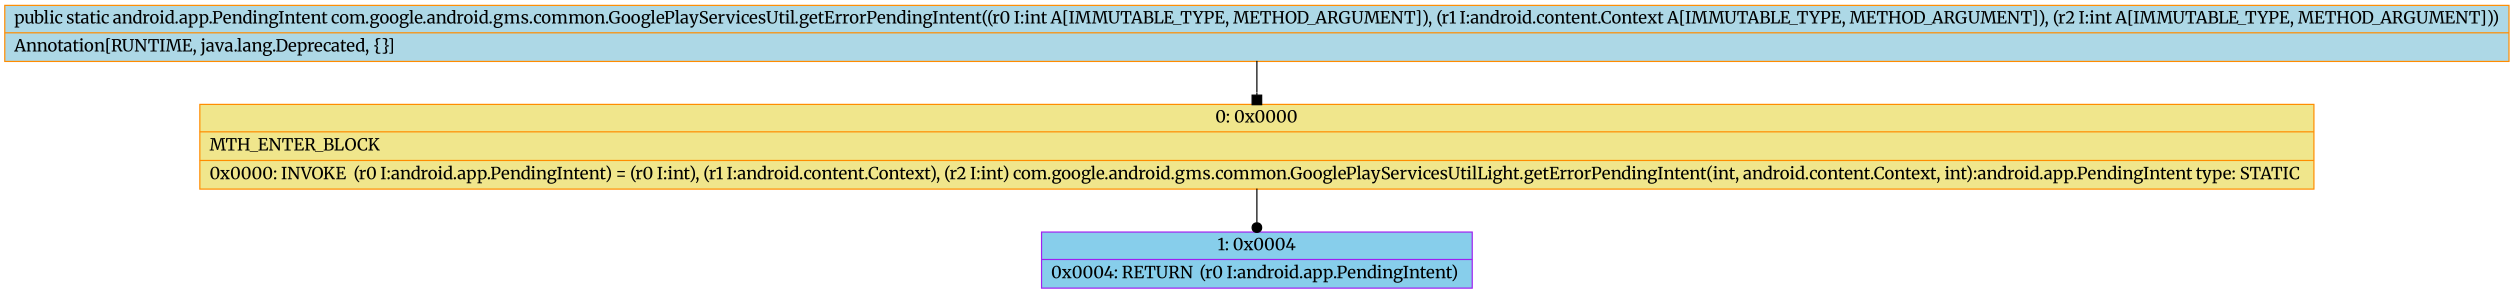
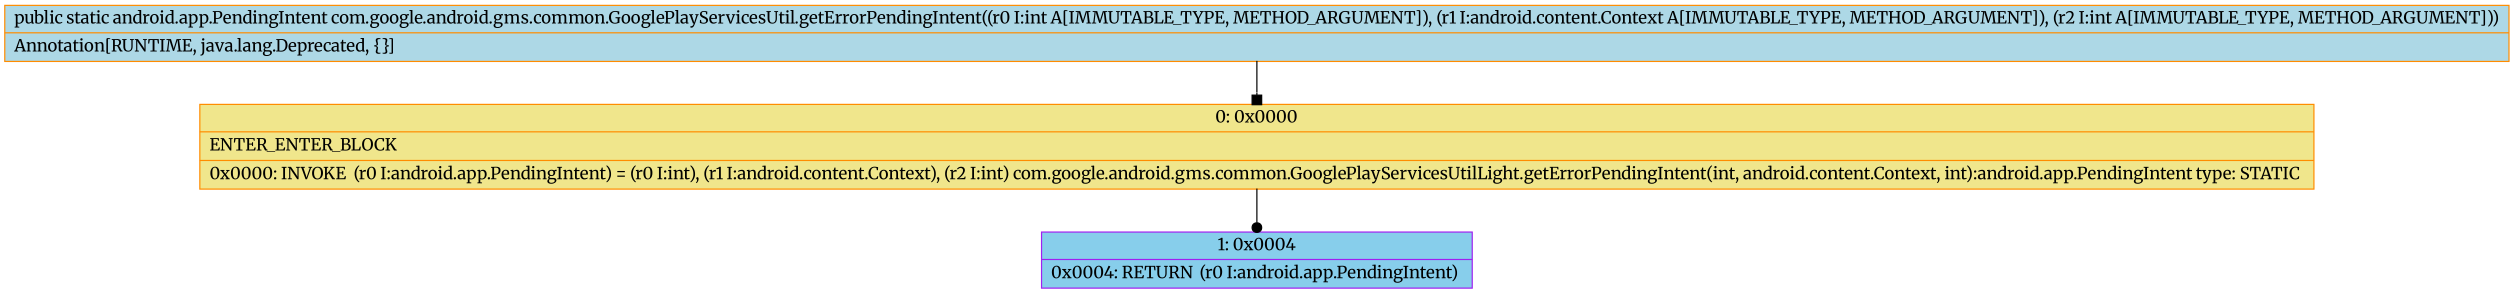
node "0: 0x0000": text "MTH_ENTER_BLOCK" -> "ENTER_ENTER_BLOCK"
